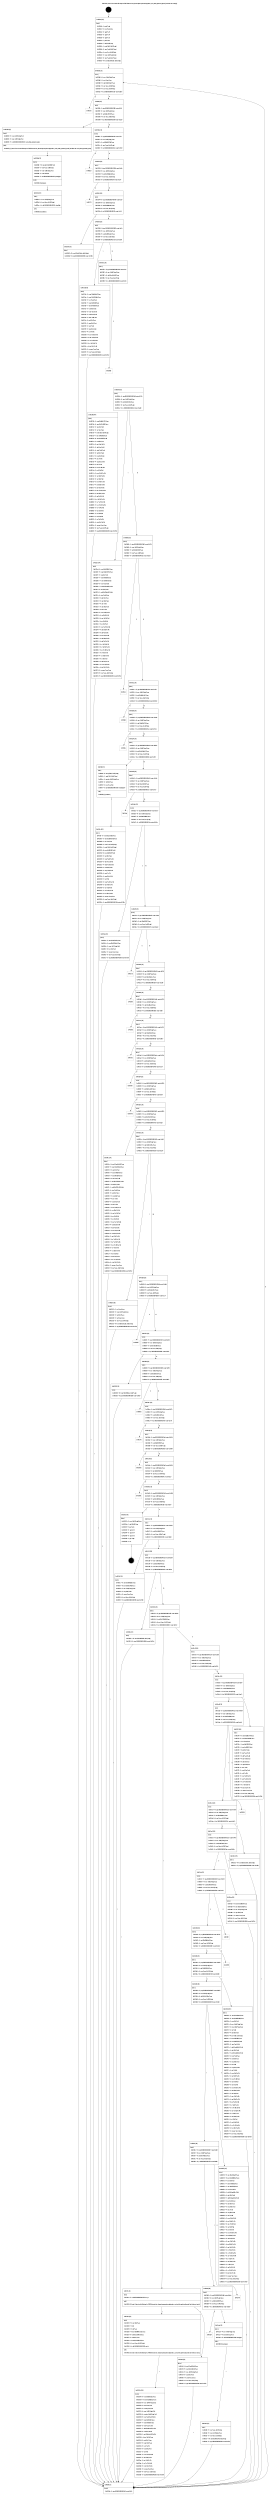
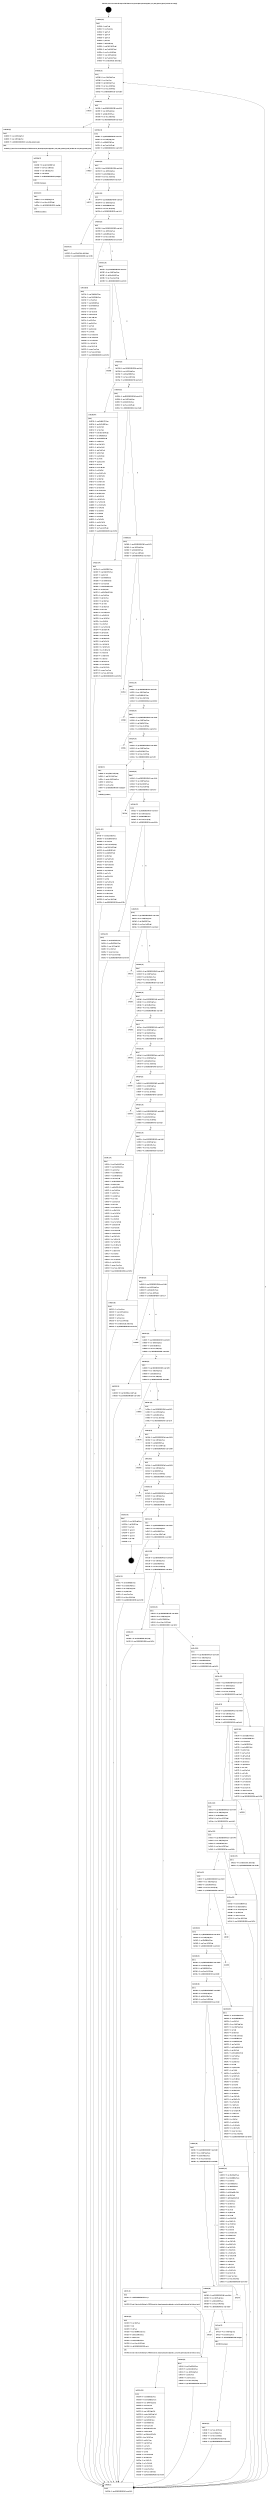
node "0x401998 [28]": added
